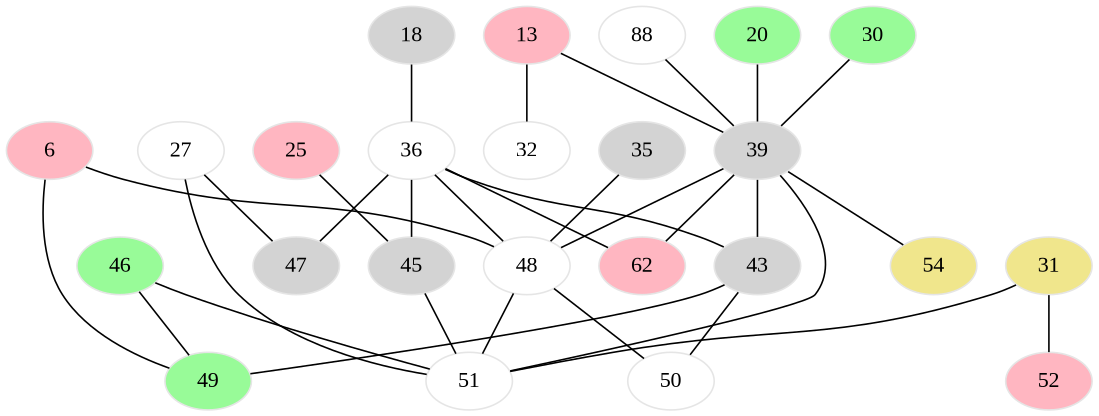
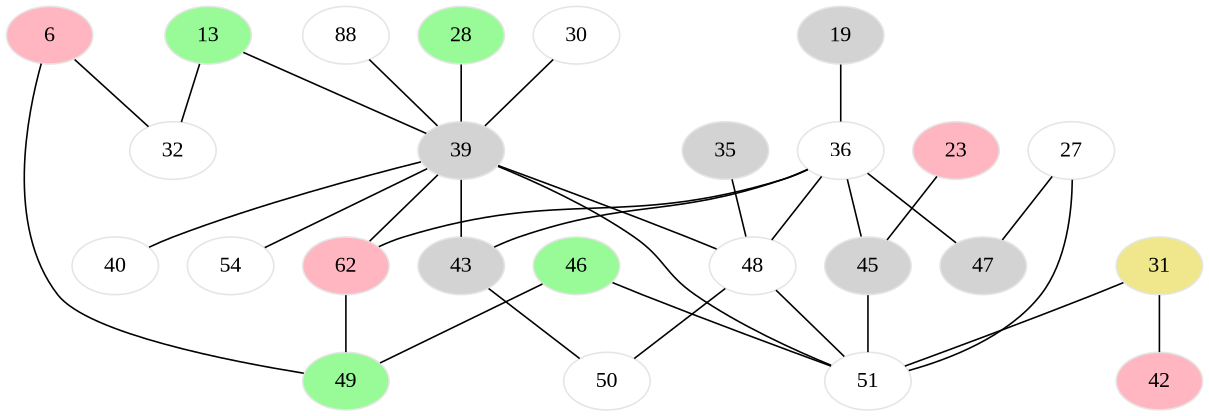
node "18": label "18" -> "19"
node "13": fillcolor lightpink -> palegreen
node "20": label "20" -> "28"
node "30": fillcolor palegreen -> white
node "25": label "25" -> "23"
edge "6" -- "48": now "6" -- "32"
node "40": added
node "54": fillcolor khaki -> white
edge "43" -- "49": now "62" -- "49"
node "52": label "52" -> "42"
